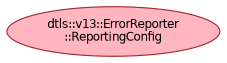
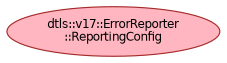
node "dtls::v13::ErrorReporter ::ReportingConfig": label "dtls::v13::ErrorReporter ::ReportingConfig" -> "dtls::v17::ErrorReporter ::ReportingConfig"
